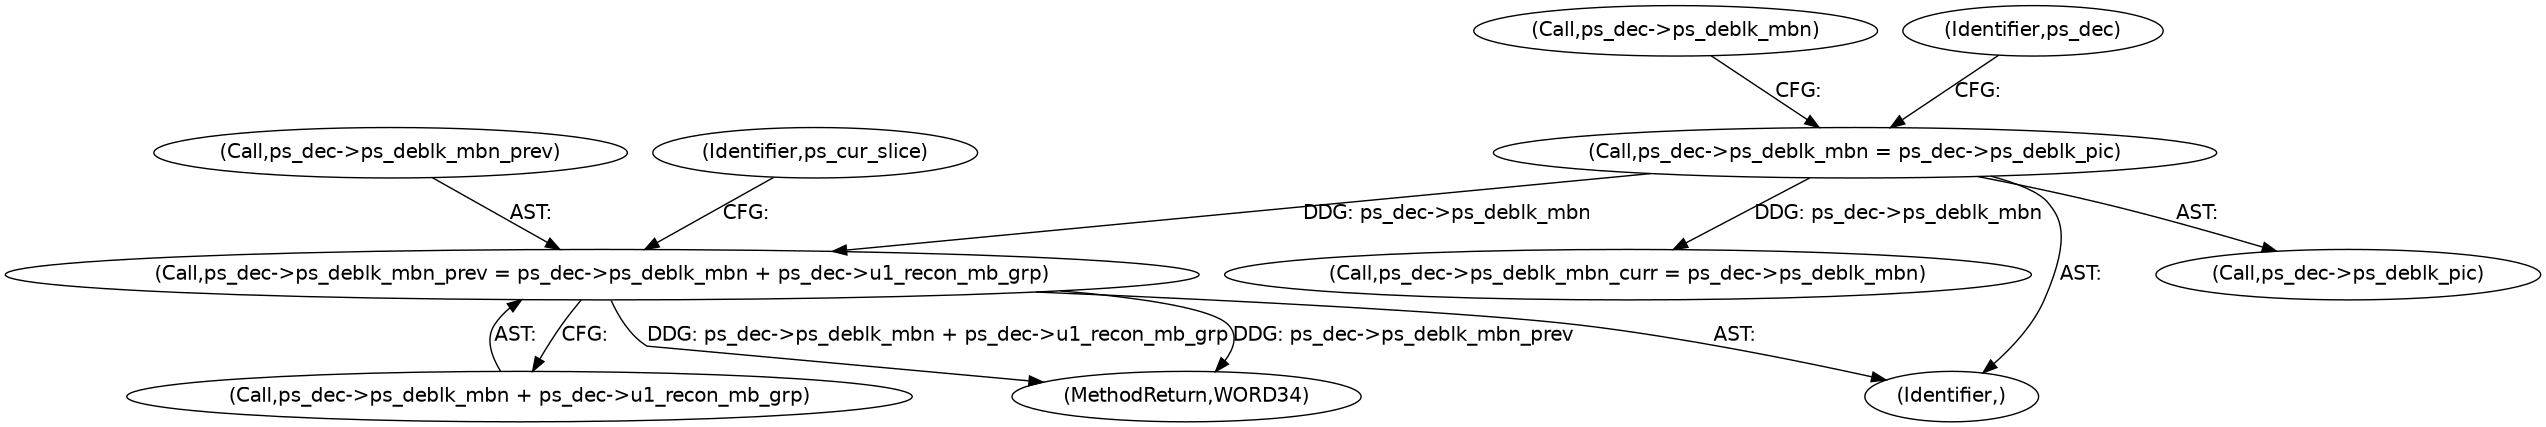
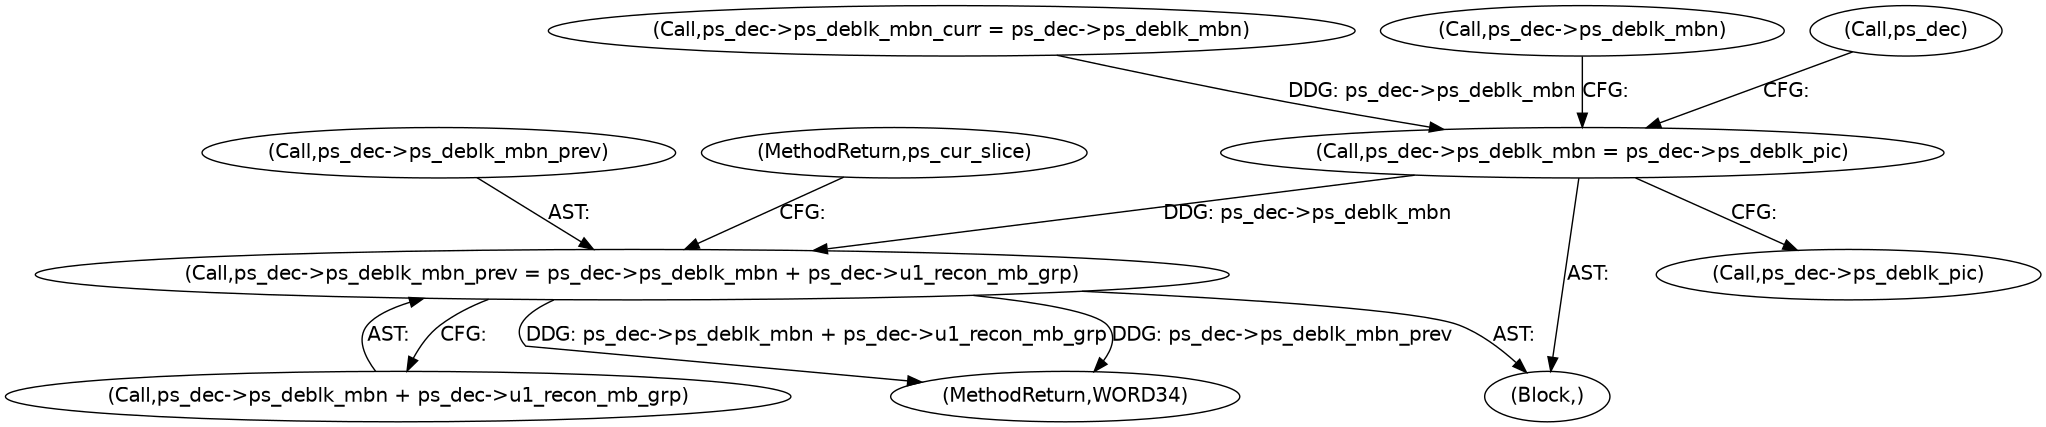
node "(Identifier,ps_dec)": label "(Identifier,ps_dec)" -> "(Call,ps_dec)"
node "(Identifier,ps_cur_slice)": label "(Identifier,ps_cur_slice)" -> "(MethodReturn,ps_cur_slice)"
edge "(Call,ps_dec->ps_deblk_mbn = ps_dec->ps_deblk_pic)" -> "(Call,ps_dec->ps_deblk_mbn_curr = ps_dec->ps_deblk_mbn)": reversed
edge "(Call,ps_dec->ps_deblk_mbn = ps_dec->ps_deblk_pic)" -> "(Call,ps_dec->ps_deblk_pic)": label "AST: " -> "CFG: "
node "(Identifier,)": label "(Identifier,)" -> "(Block,)"
